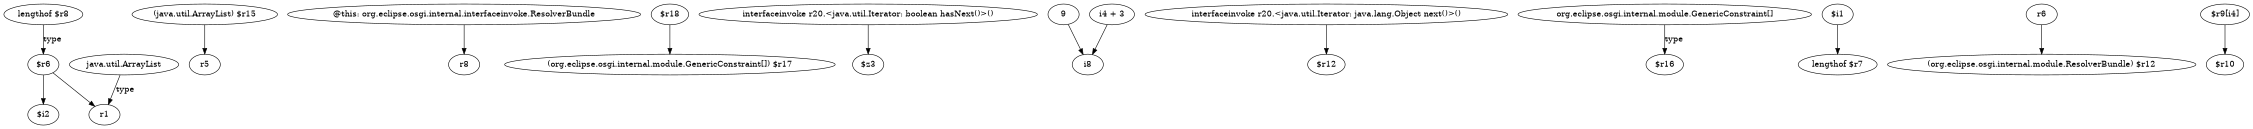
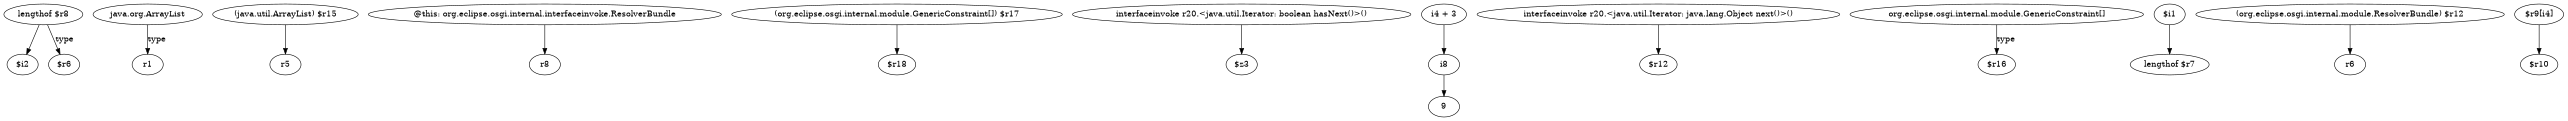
edge "$r18" -> "(org.eclipse.osgi.internal.module.GenericConstraint[]) $r17": reversed
edge "9" -> "i8": reversed
edge "r6" -> "(org.eclipse.osgi.internal.module.ResolverBundle) $r12": reversed
node "java.util.ArrayList": label "java.util.ArrayList" -> "java.org.ArrayList"
edge "$r6" -> "$i2": now "lengthof $r8" -> "$i2"
edge "$r6" -> "r1": removed
